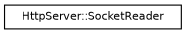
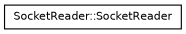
node "HttpServer::SocketReader": label "HttpServer::SocketReader" -> "SocketReader::SocketReader"
